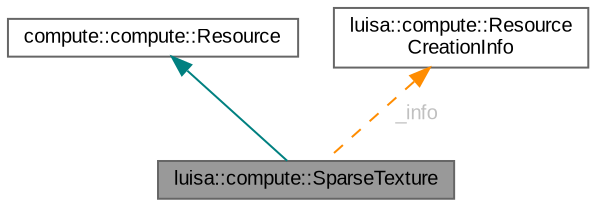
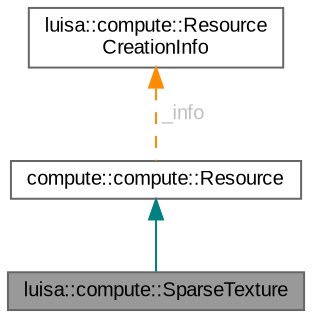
edge "luisa::compute::SparseTexture" -> "luisa::compute::Resource CreationInfo": now "compute::compute::Resource" -> "luisa::compute::Resource CreationInfo"
